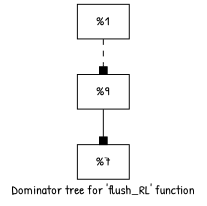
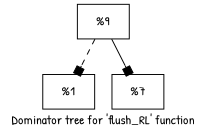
edge "%1" -> "%9": reversed
